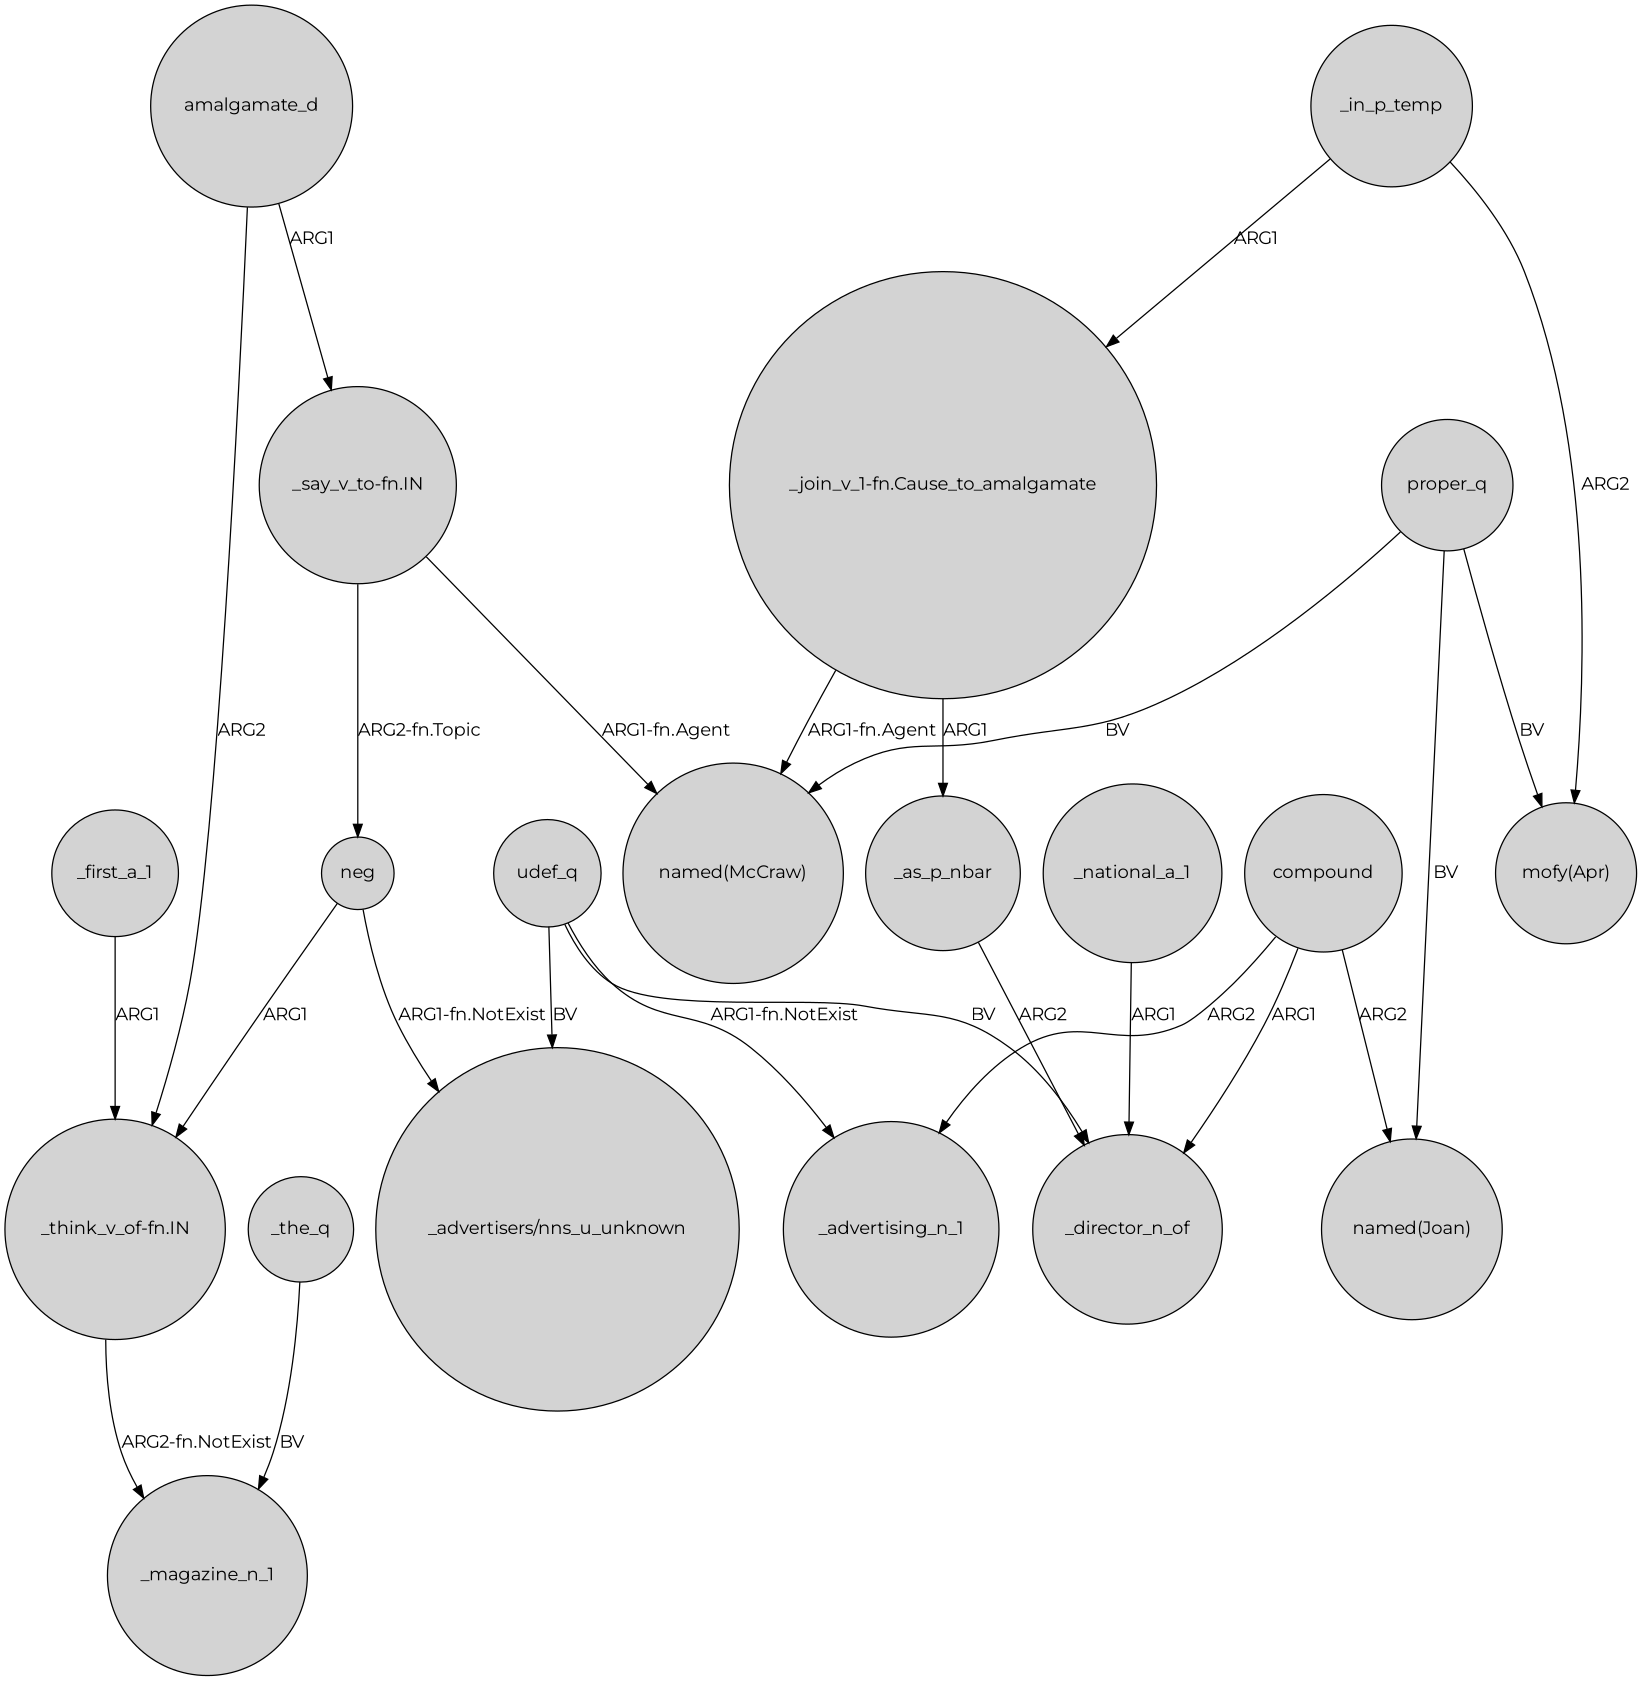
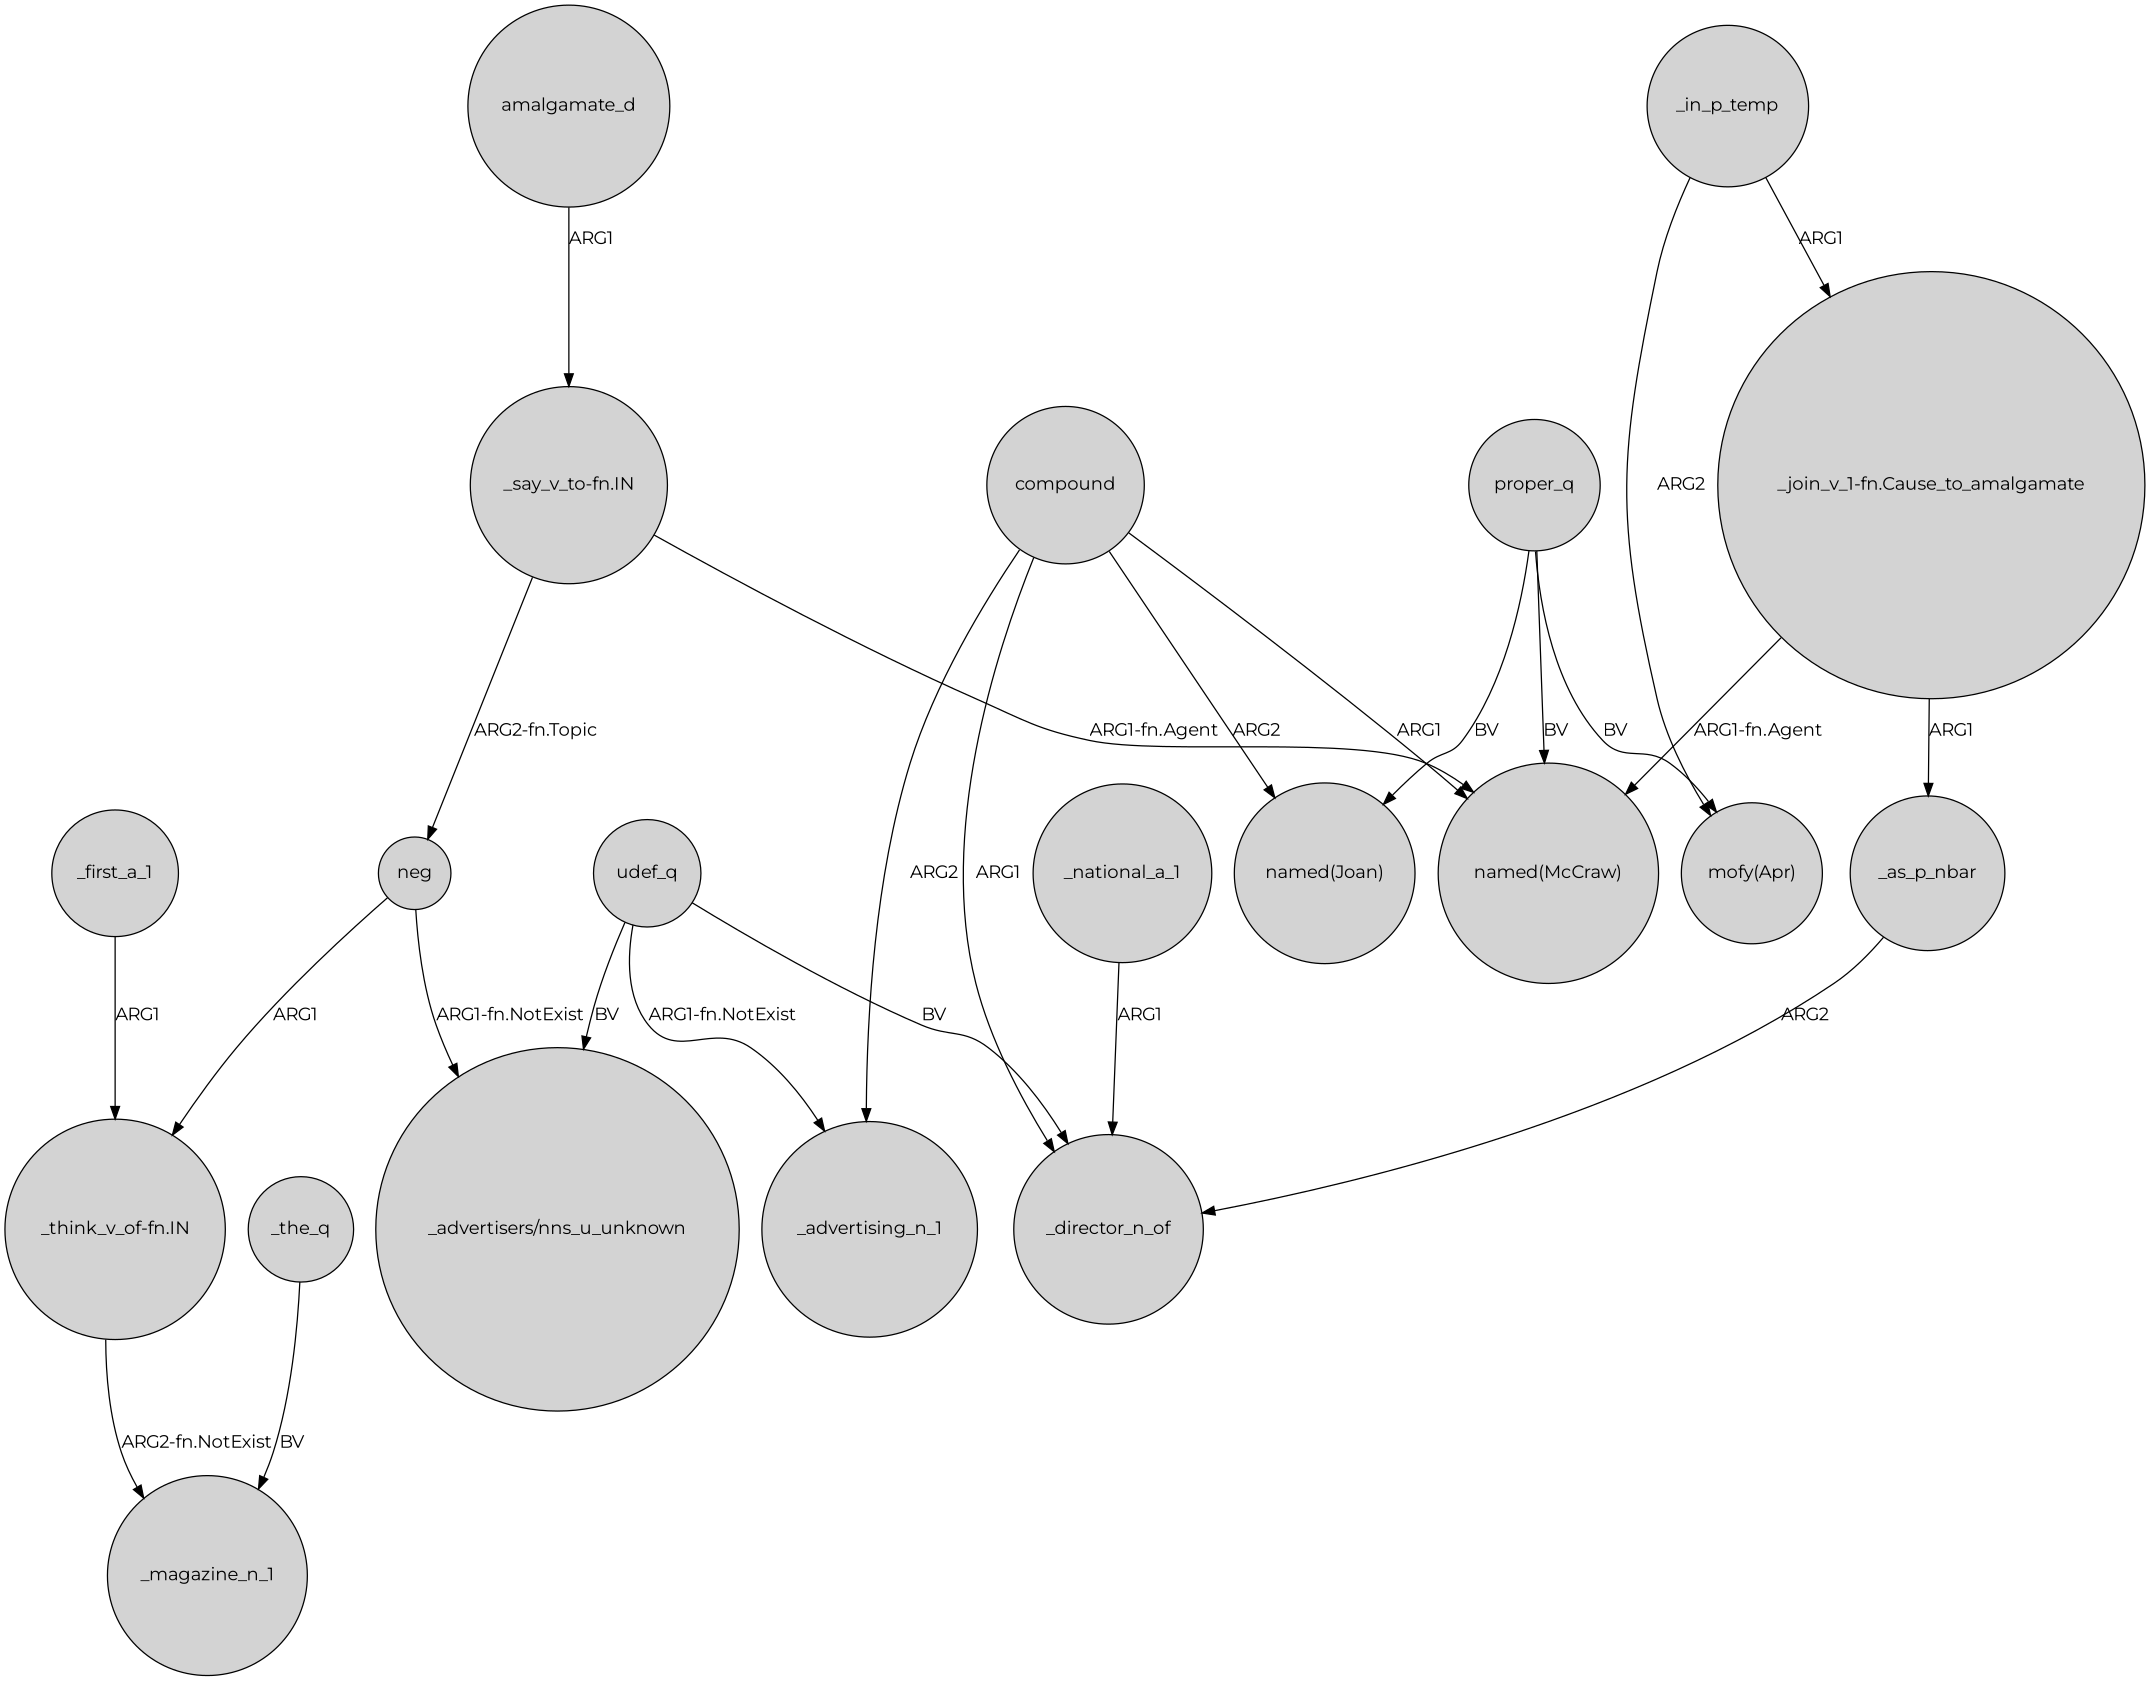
edge "compound" -> "named(McCraw)": added, label "ARG1"
edge "amalgamate_d" -> "_think_v_of-fn.IN": removed, label "ARG2"
